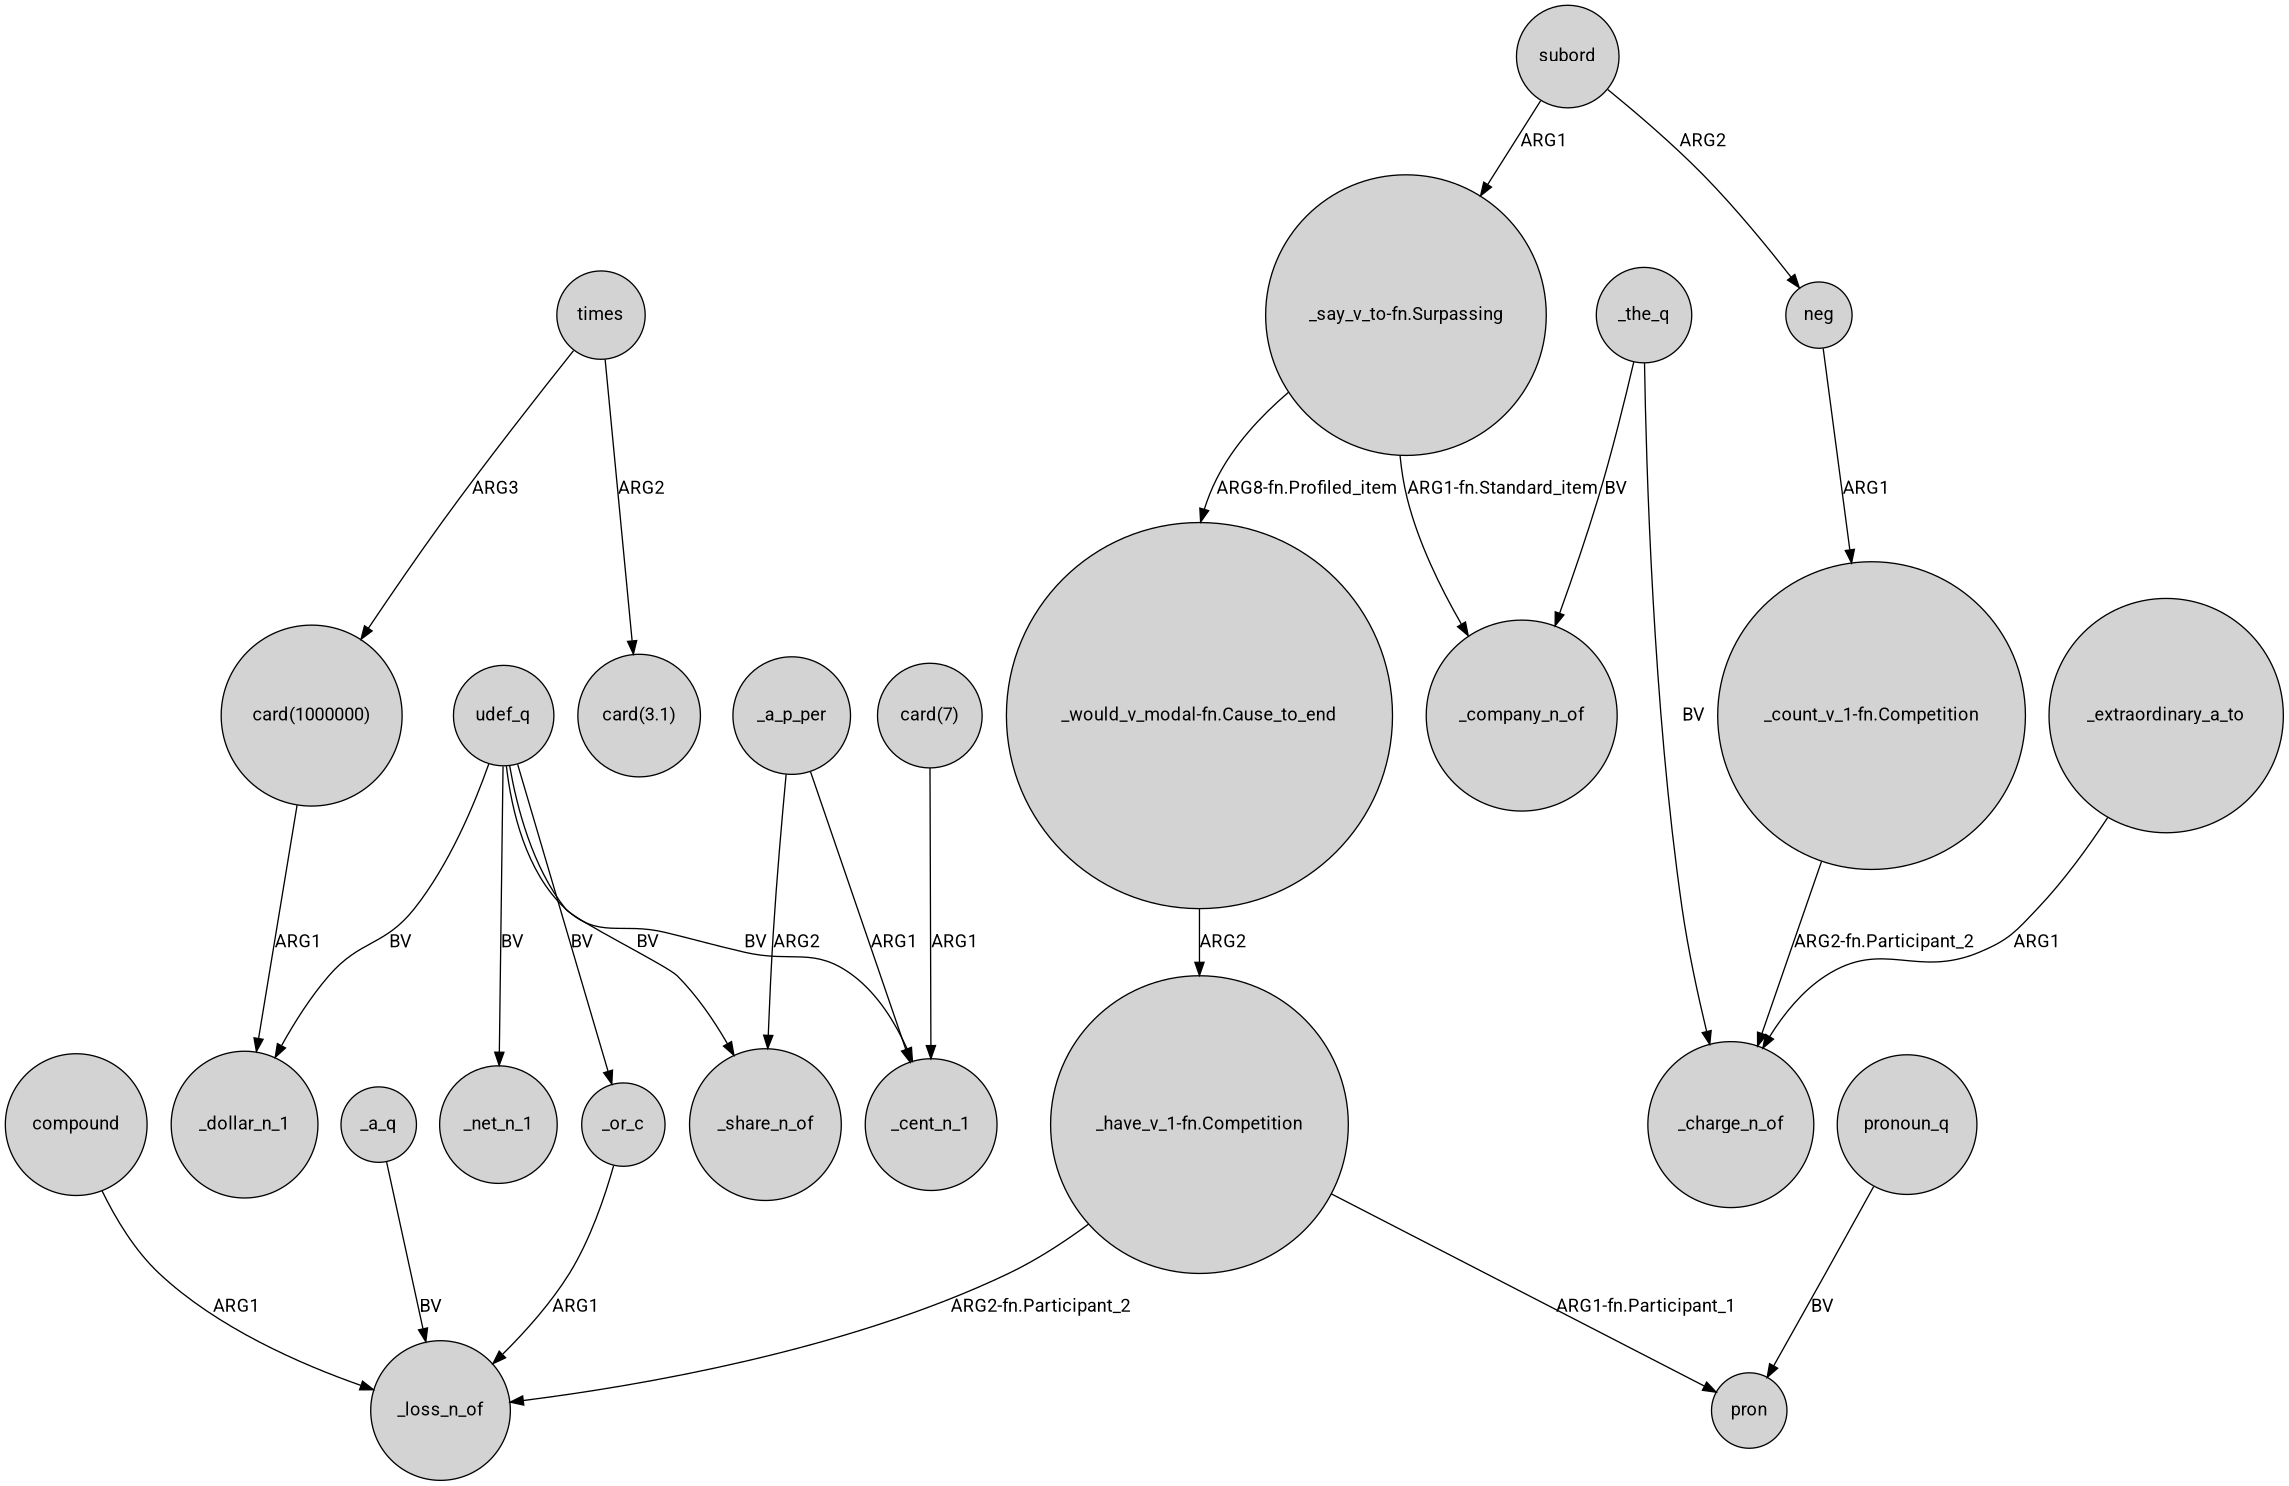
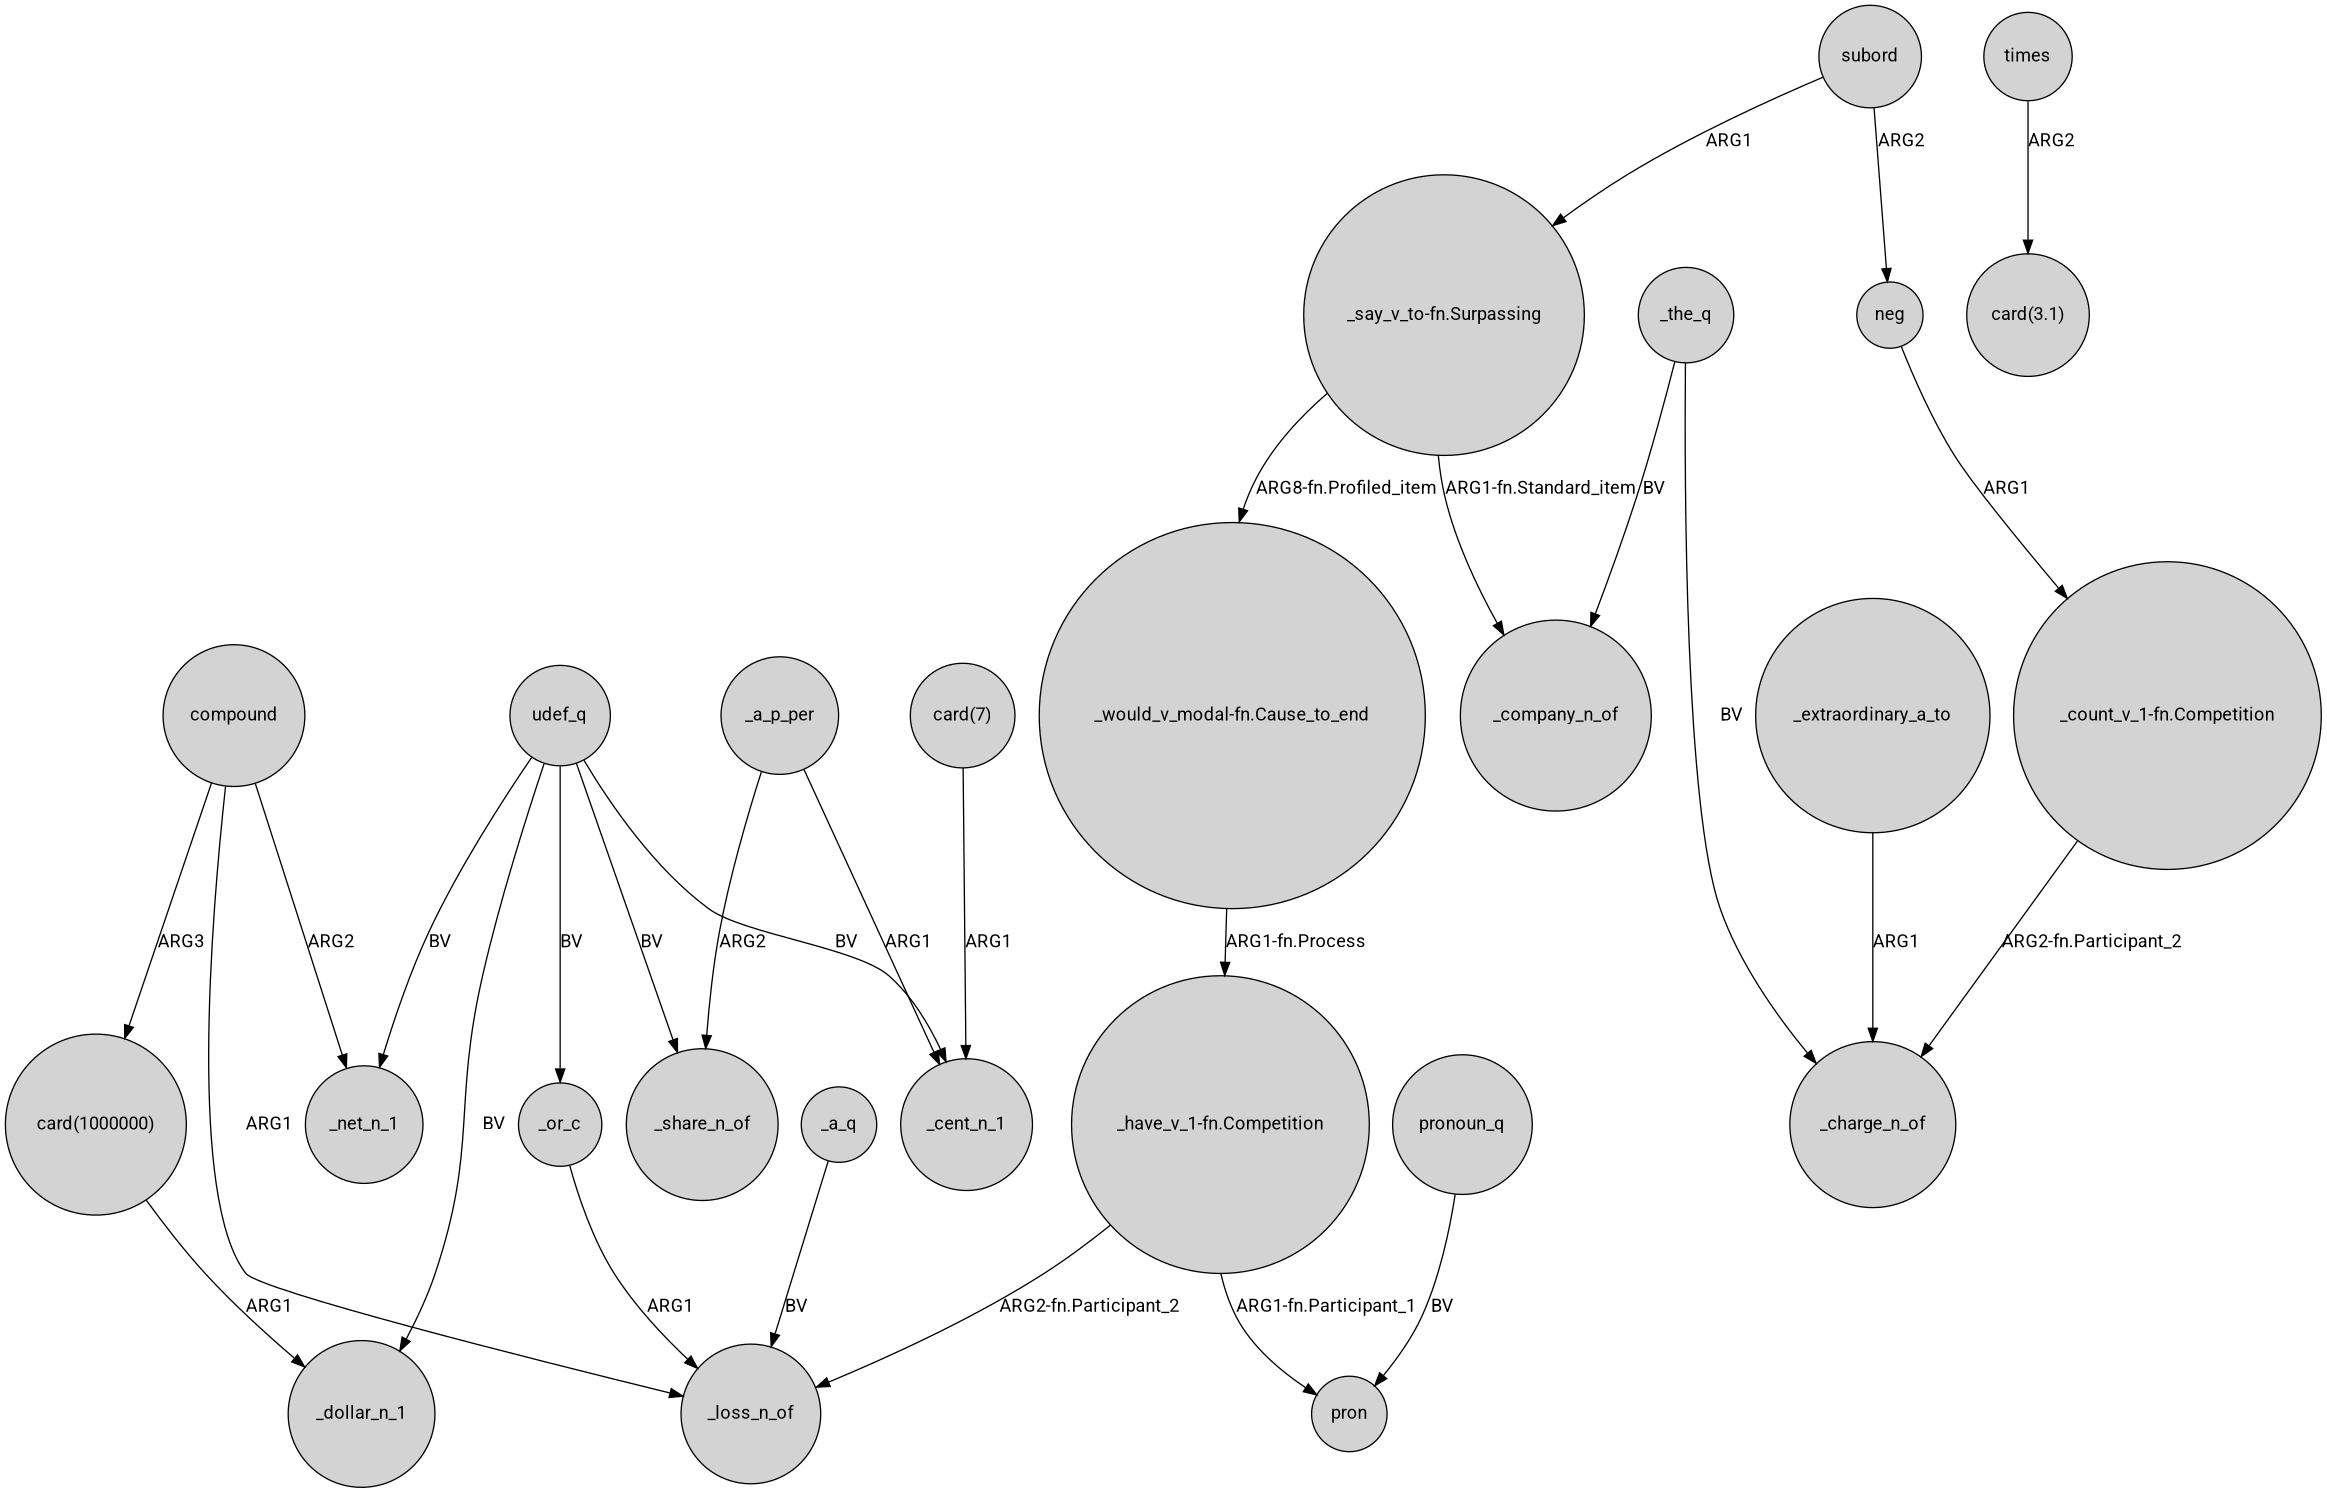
edge "times" -> "card(1000000)": now "compound" -> "card(1000000)"
edge "compound" -> "_net_n_1": added, label "ARG2"
edge "_would_v_modal-fn.Cause_to_end" -> "_have_v_1-fn.Competition": label "ARG2" -> "ARG1-fn.Process"
